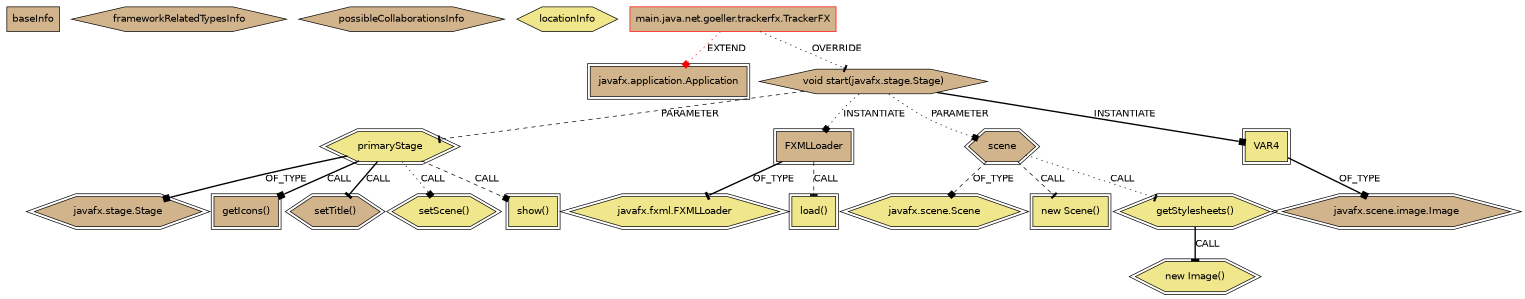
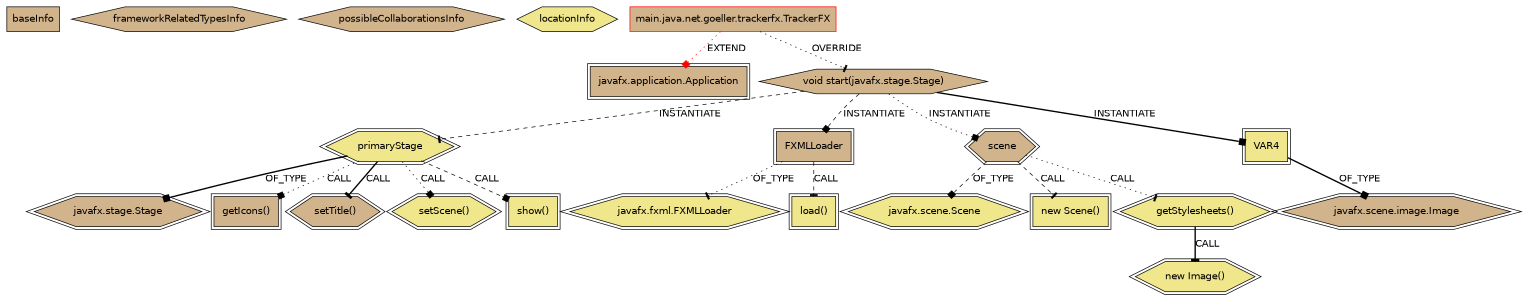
edge "void start(javafx.stage.Stage)" -> "FXMLLoader": style dotted -> dashed
edge "void start(javafx.stage.Stage)" -> "primaryStage": label "PARAMETER" -> "INSTANTIATE"
edge "void start(javafx.stage.Stage)" -> "scene": label "PARAMETER" -> "INSTANTIATE"
edge "primaryStage" -> "getIcons()": style bold -> dotted
edge "FXMLLoader" -> "javafx.fxml.FXMLLoader": style bold -> dotted
